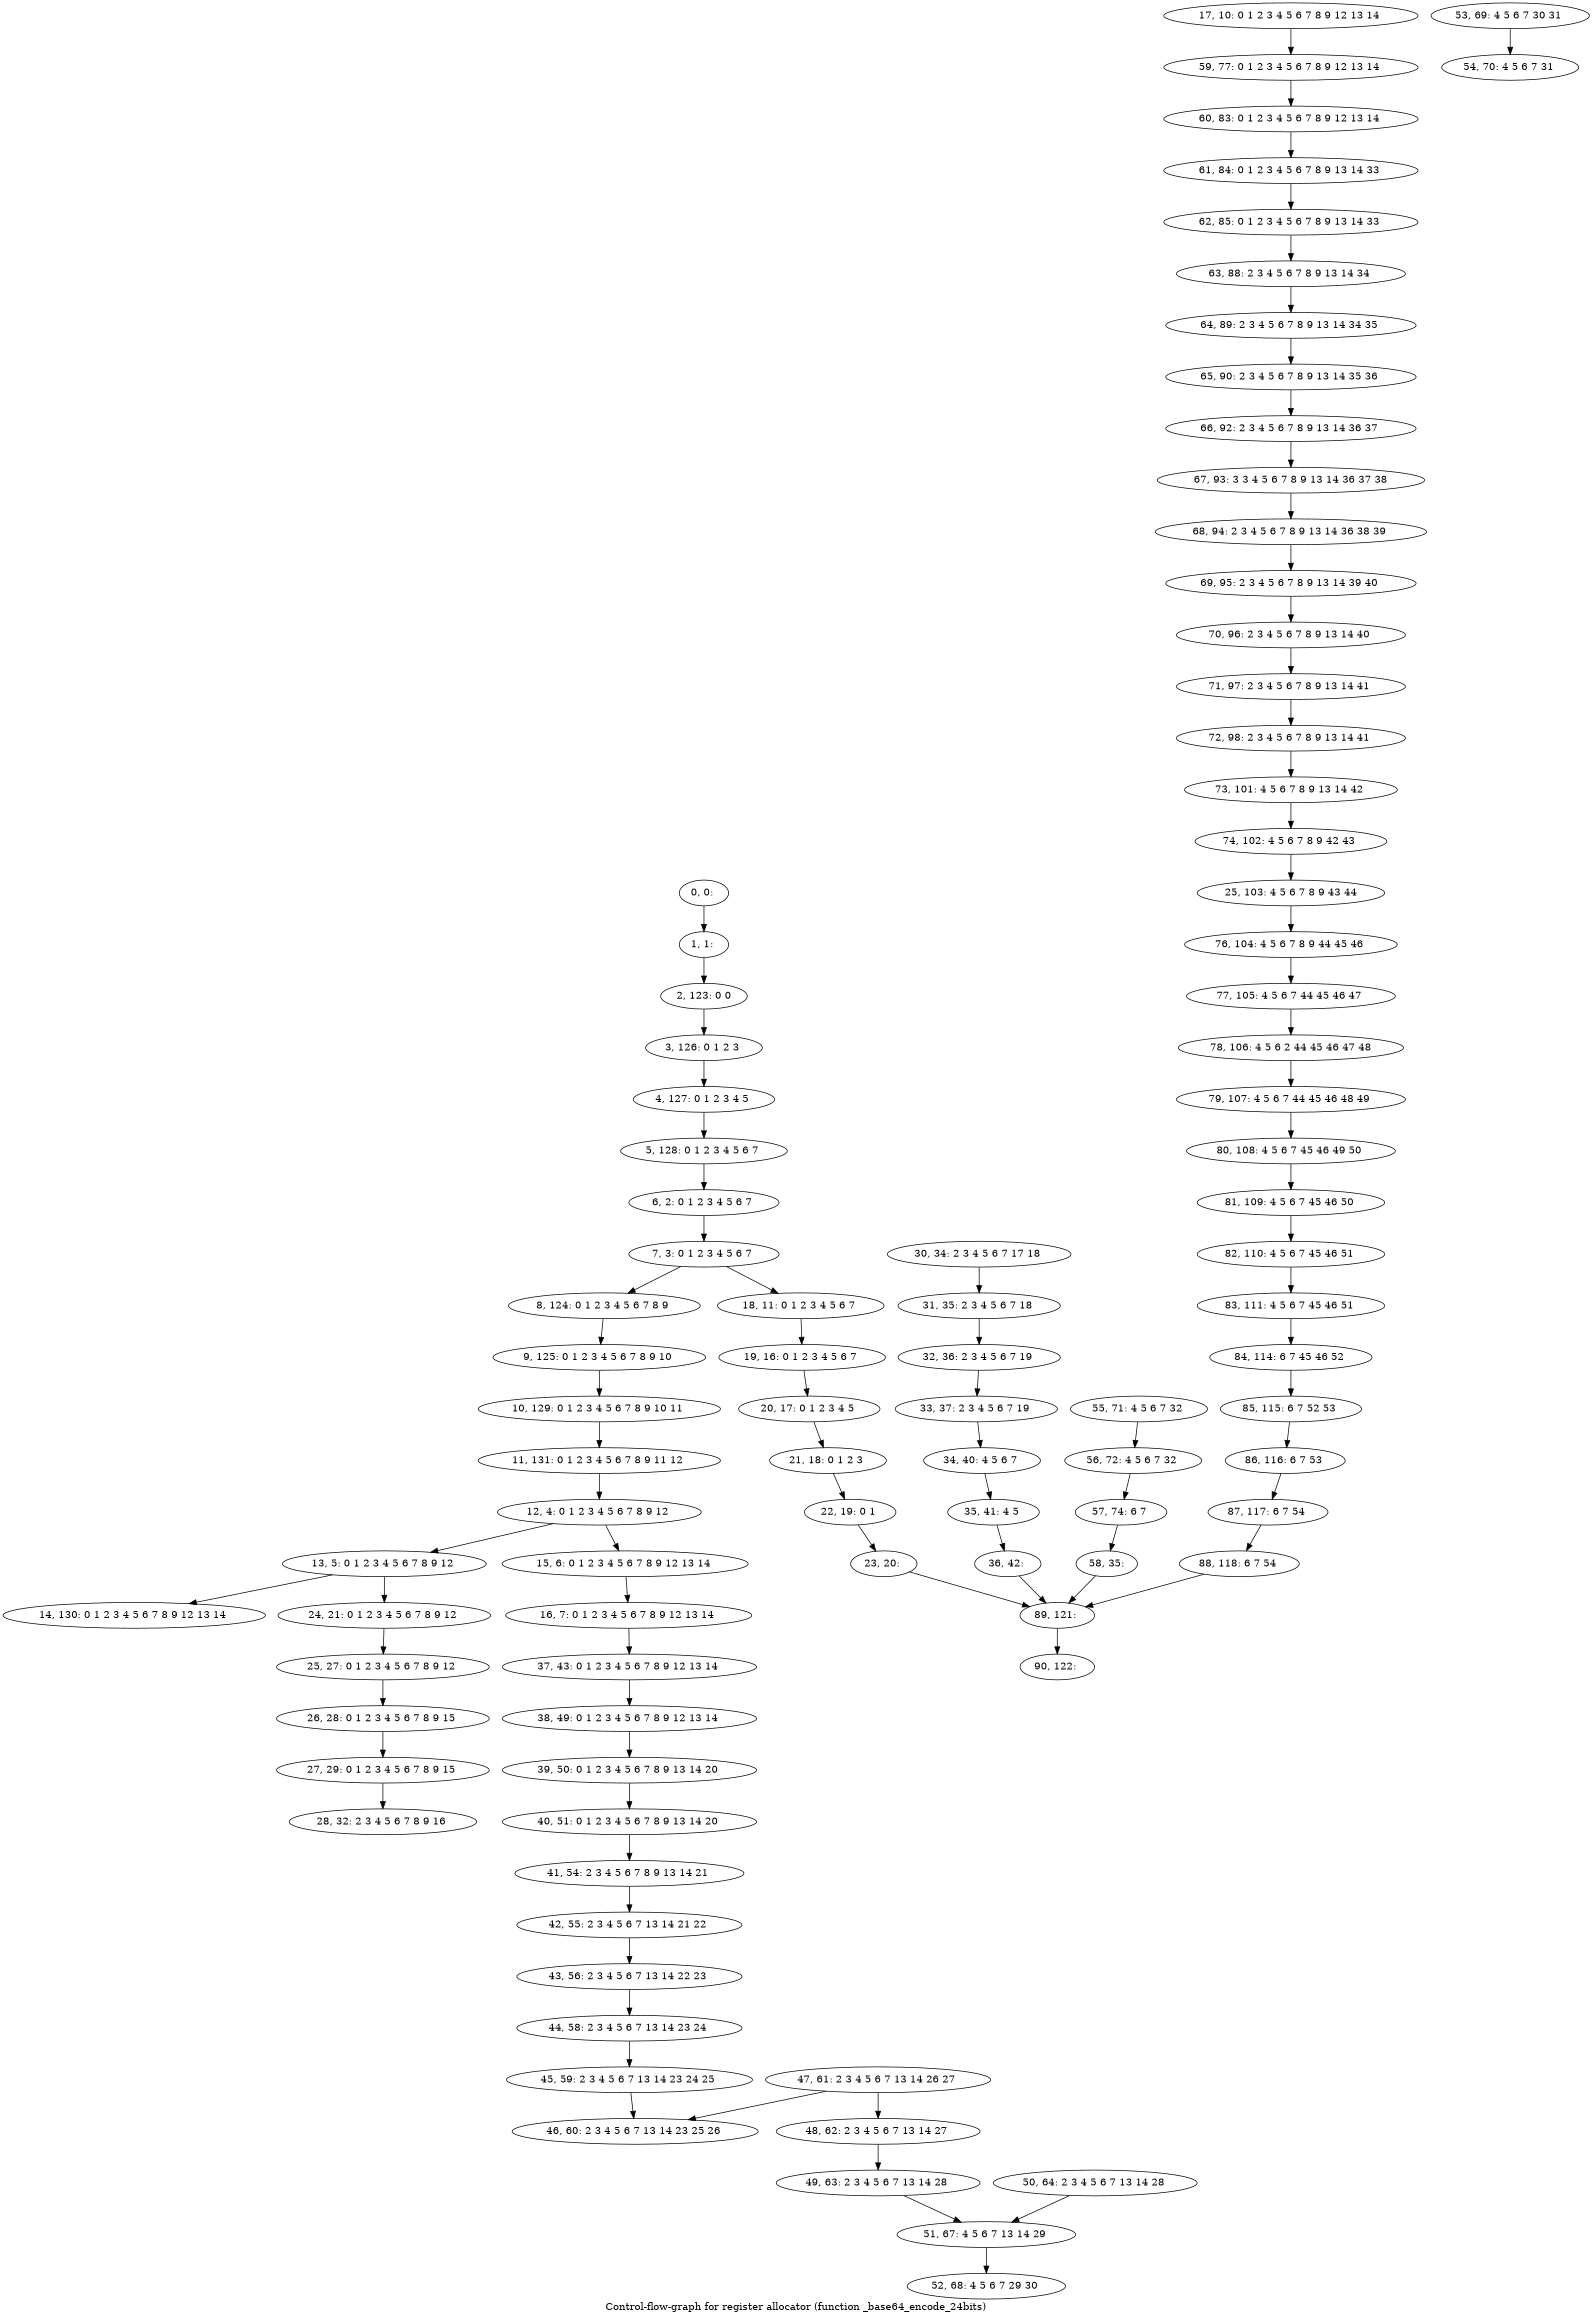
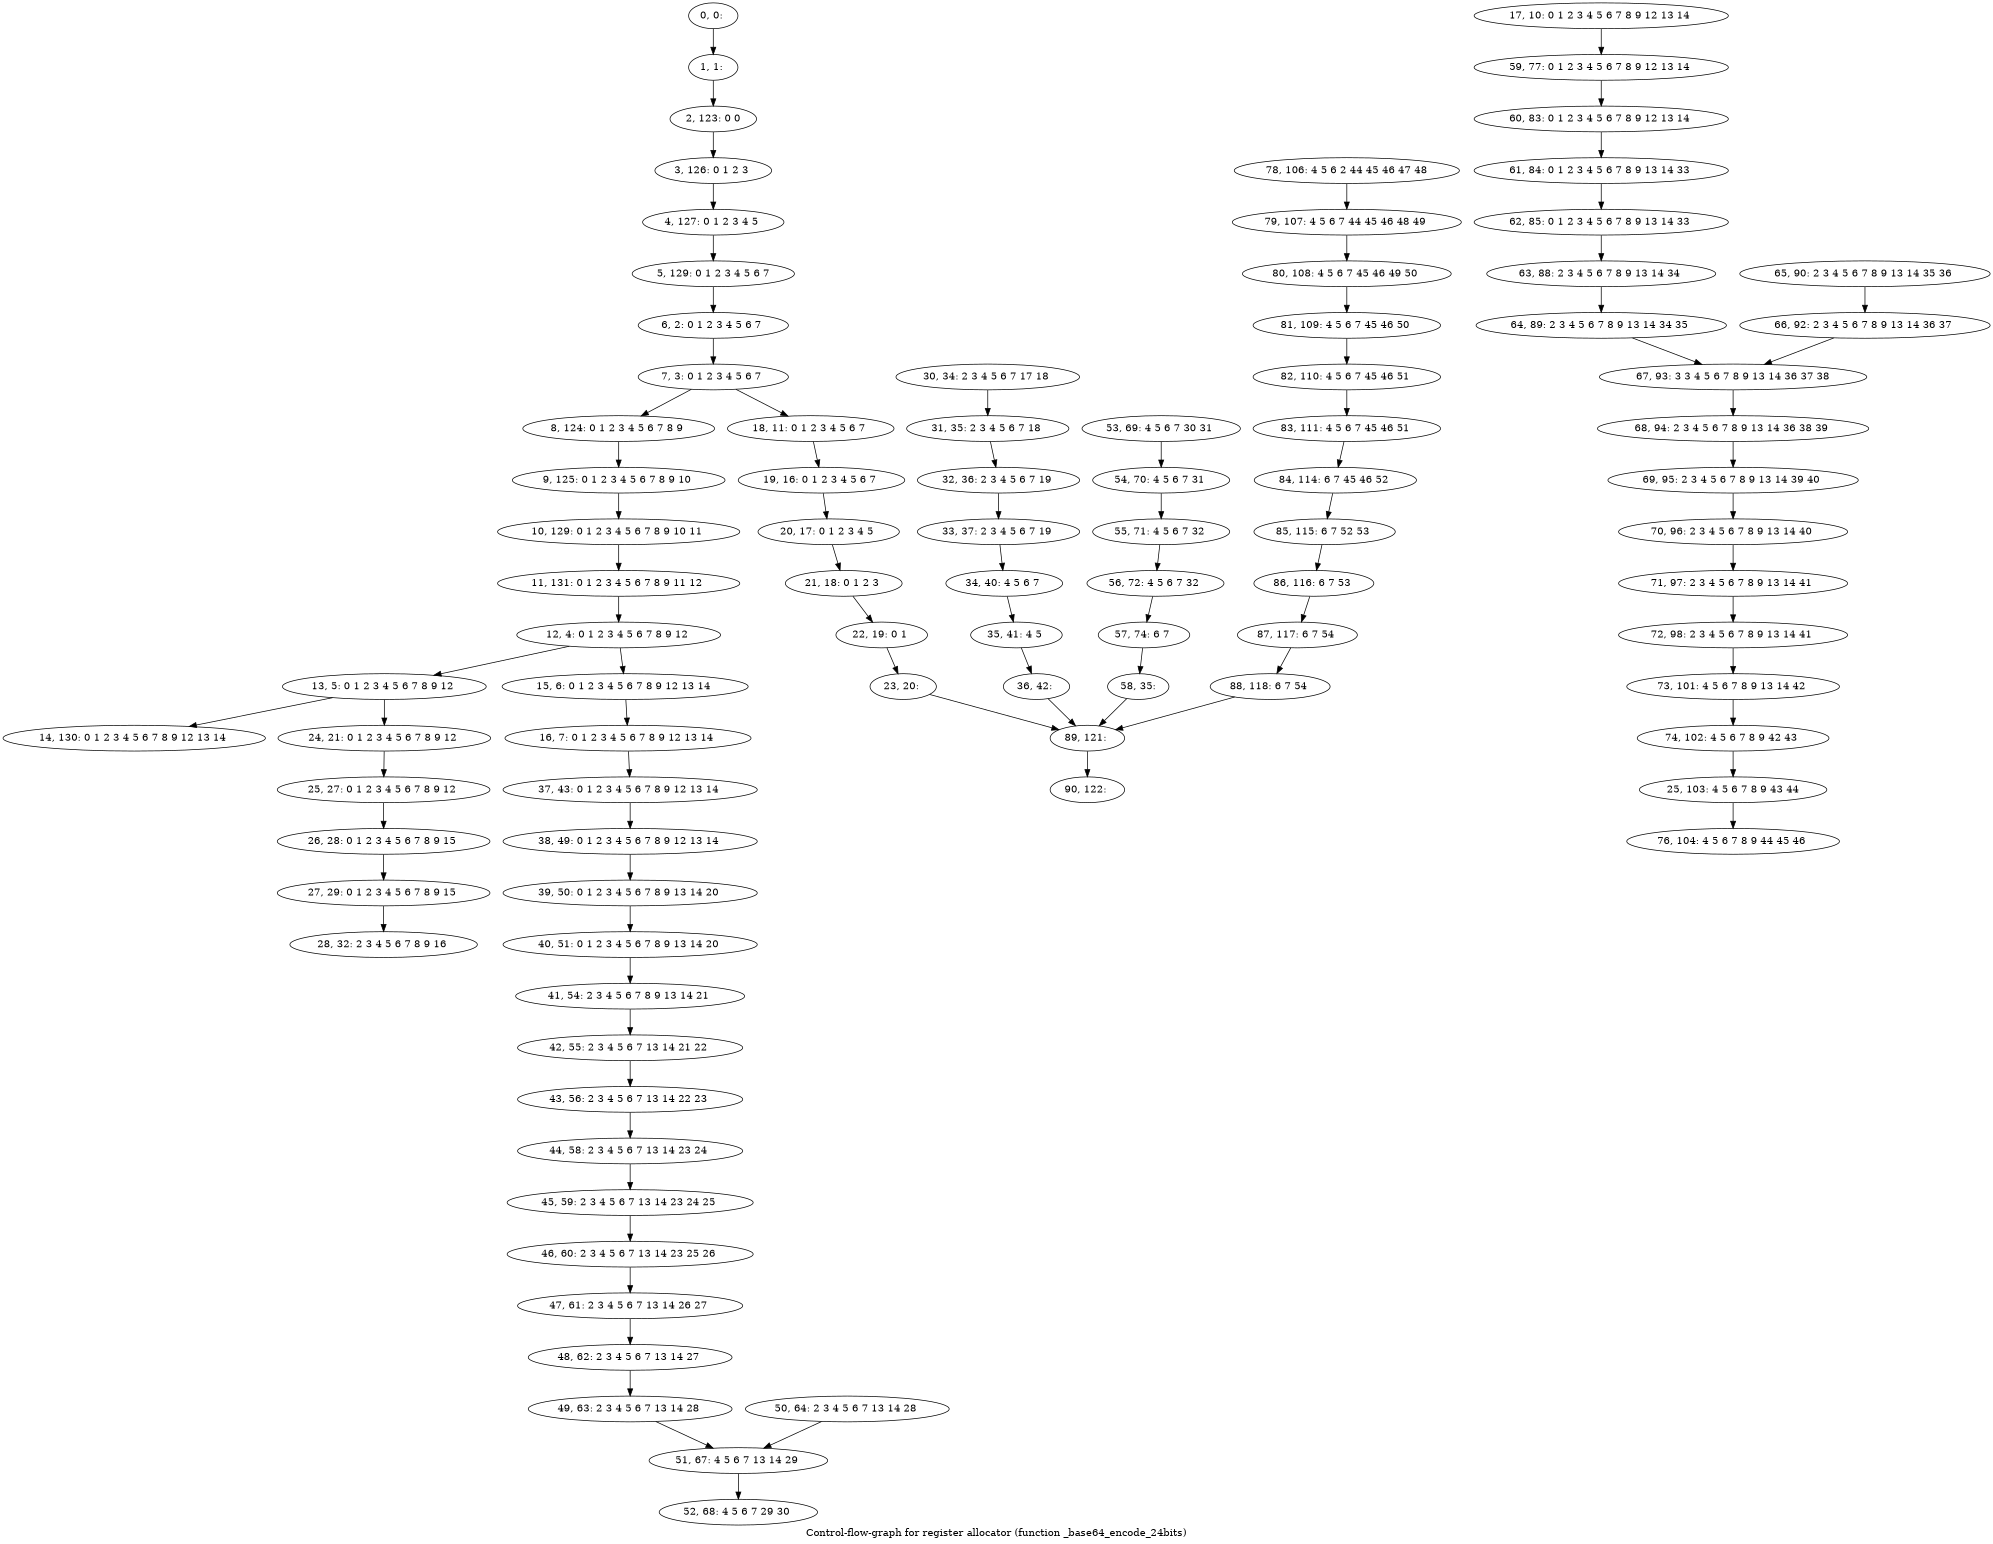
edge "64, 89: 2 3 4 5 6 7 8 9 13 14 34 35" -> "65, 90: 2 3 4 5 6 7 8 9 13 14 35 36": now "64, 89: 2 3 4 5 6 7 8 9 13 14 34 35" -> "67, 93: 3 3 4 5 6 7 8 9 13 14 36 37 38"
edge "54, 70: 4 5 6 7 31" -> "55, 71: 4 5 6 7 32": added
node "77, 105: 4 5 6 7 44 45 46 47": removed
node "5, 128: 0 1 2 3 4 5 6 7": label "5, 128: 0 1 2 3 4 5 6 7" -> "5, 129: 0 1 2 3 4 5 6 7"
edge "47, 61: 2 3 4 5 6 7 13 14 26 27" -> "46, 60: 2 3 4 5 6 7 13 14 23 25 26": reversed
